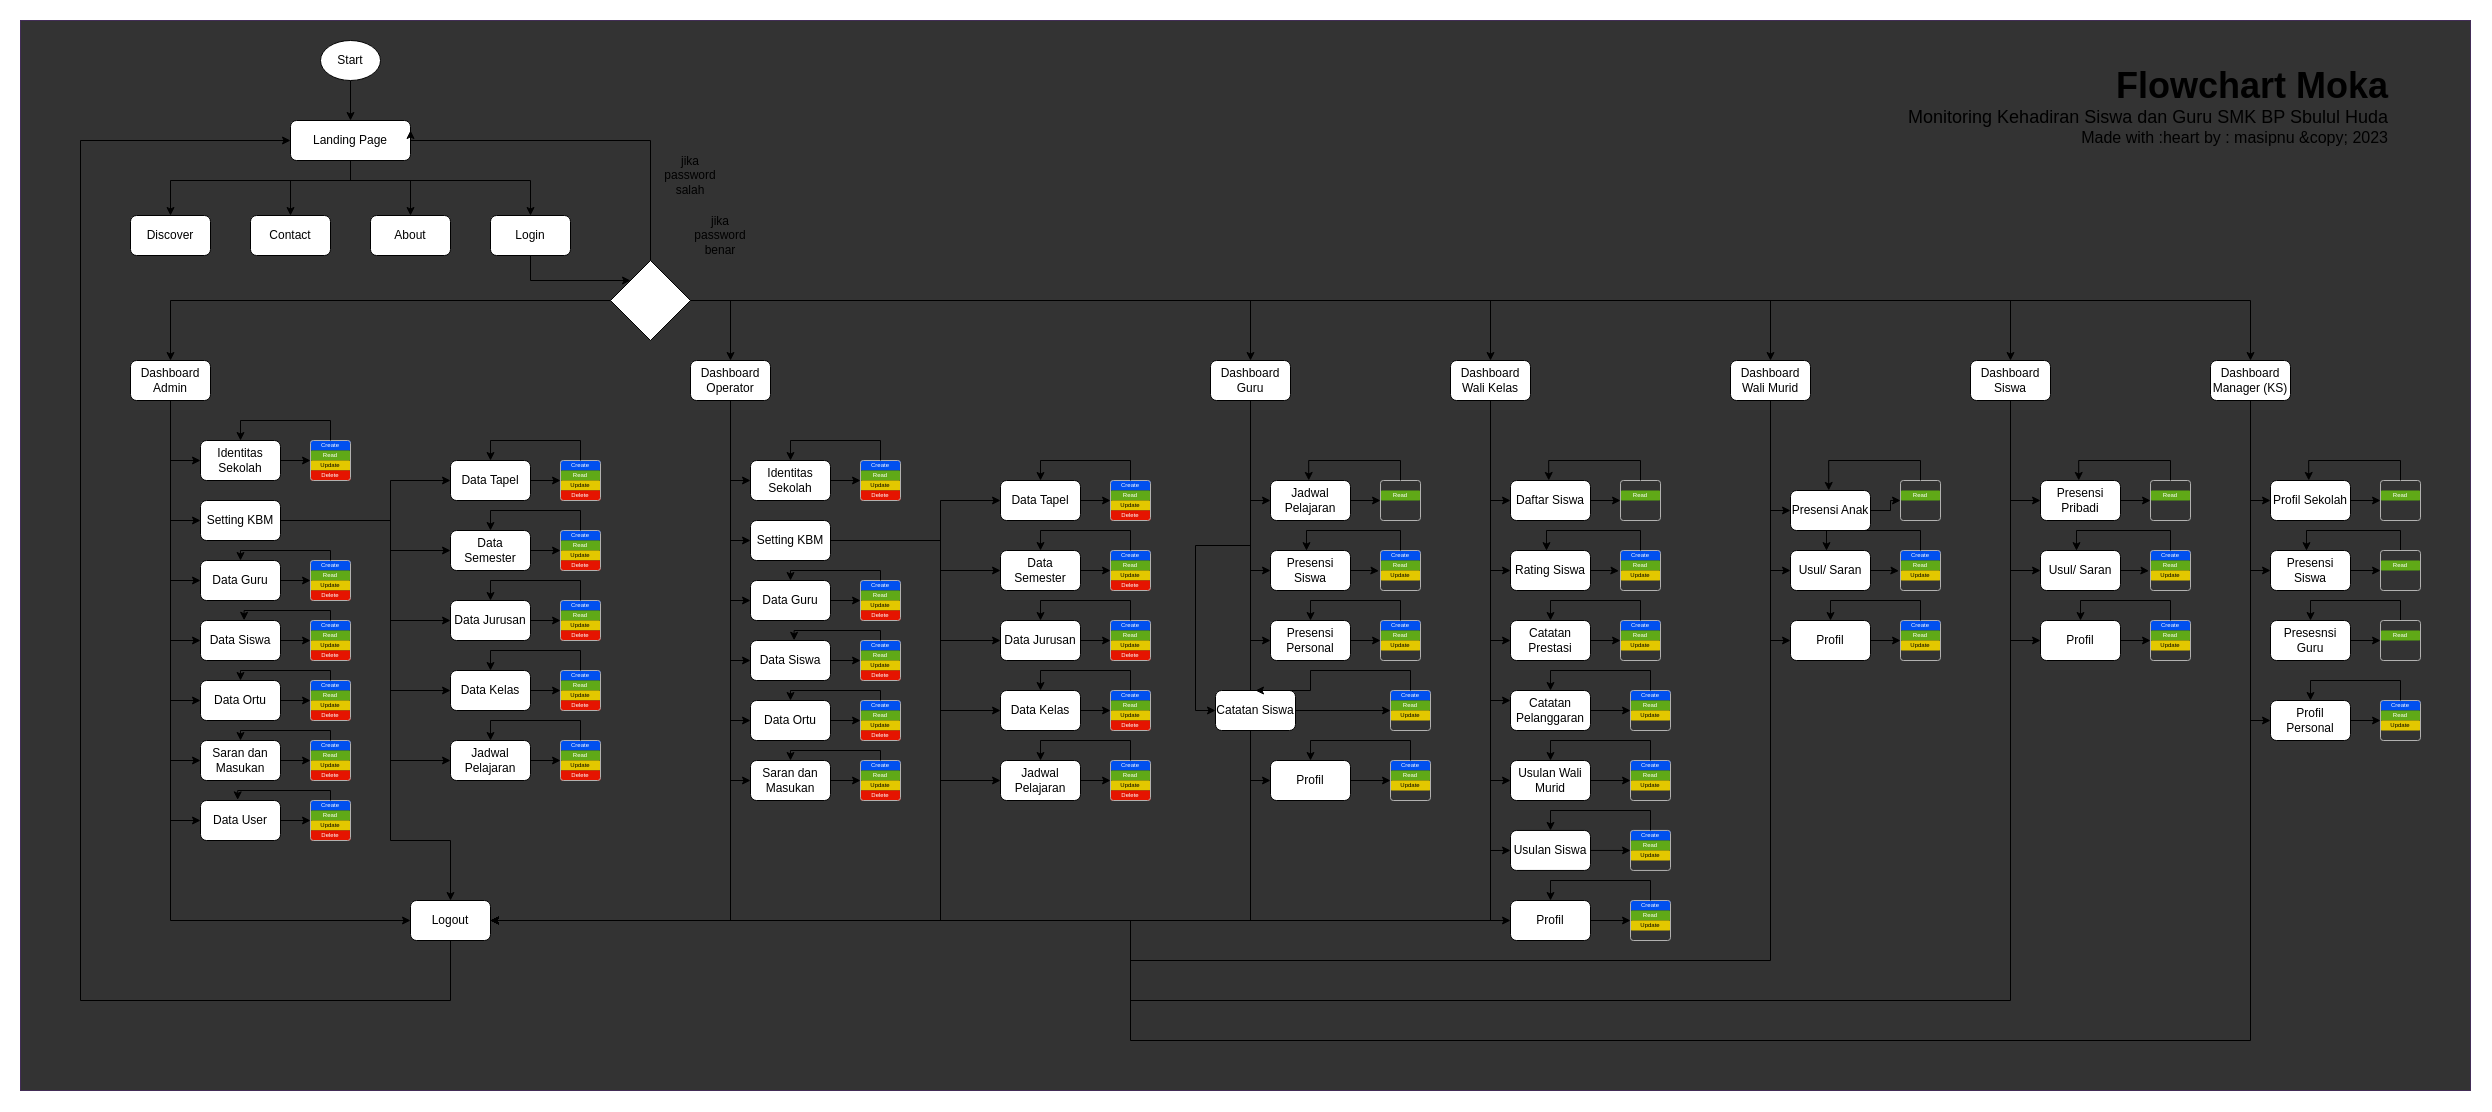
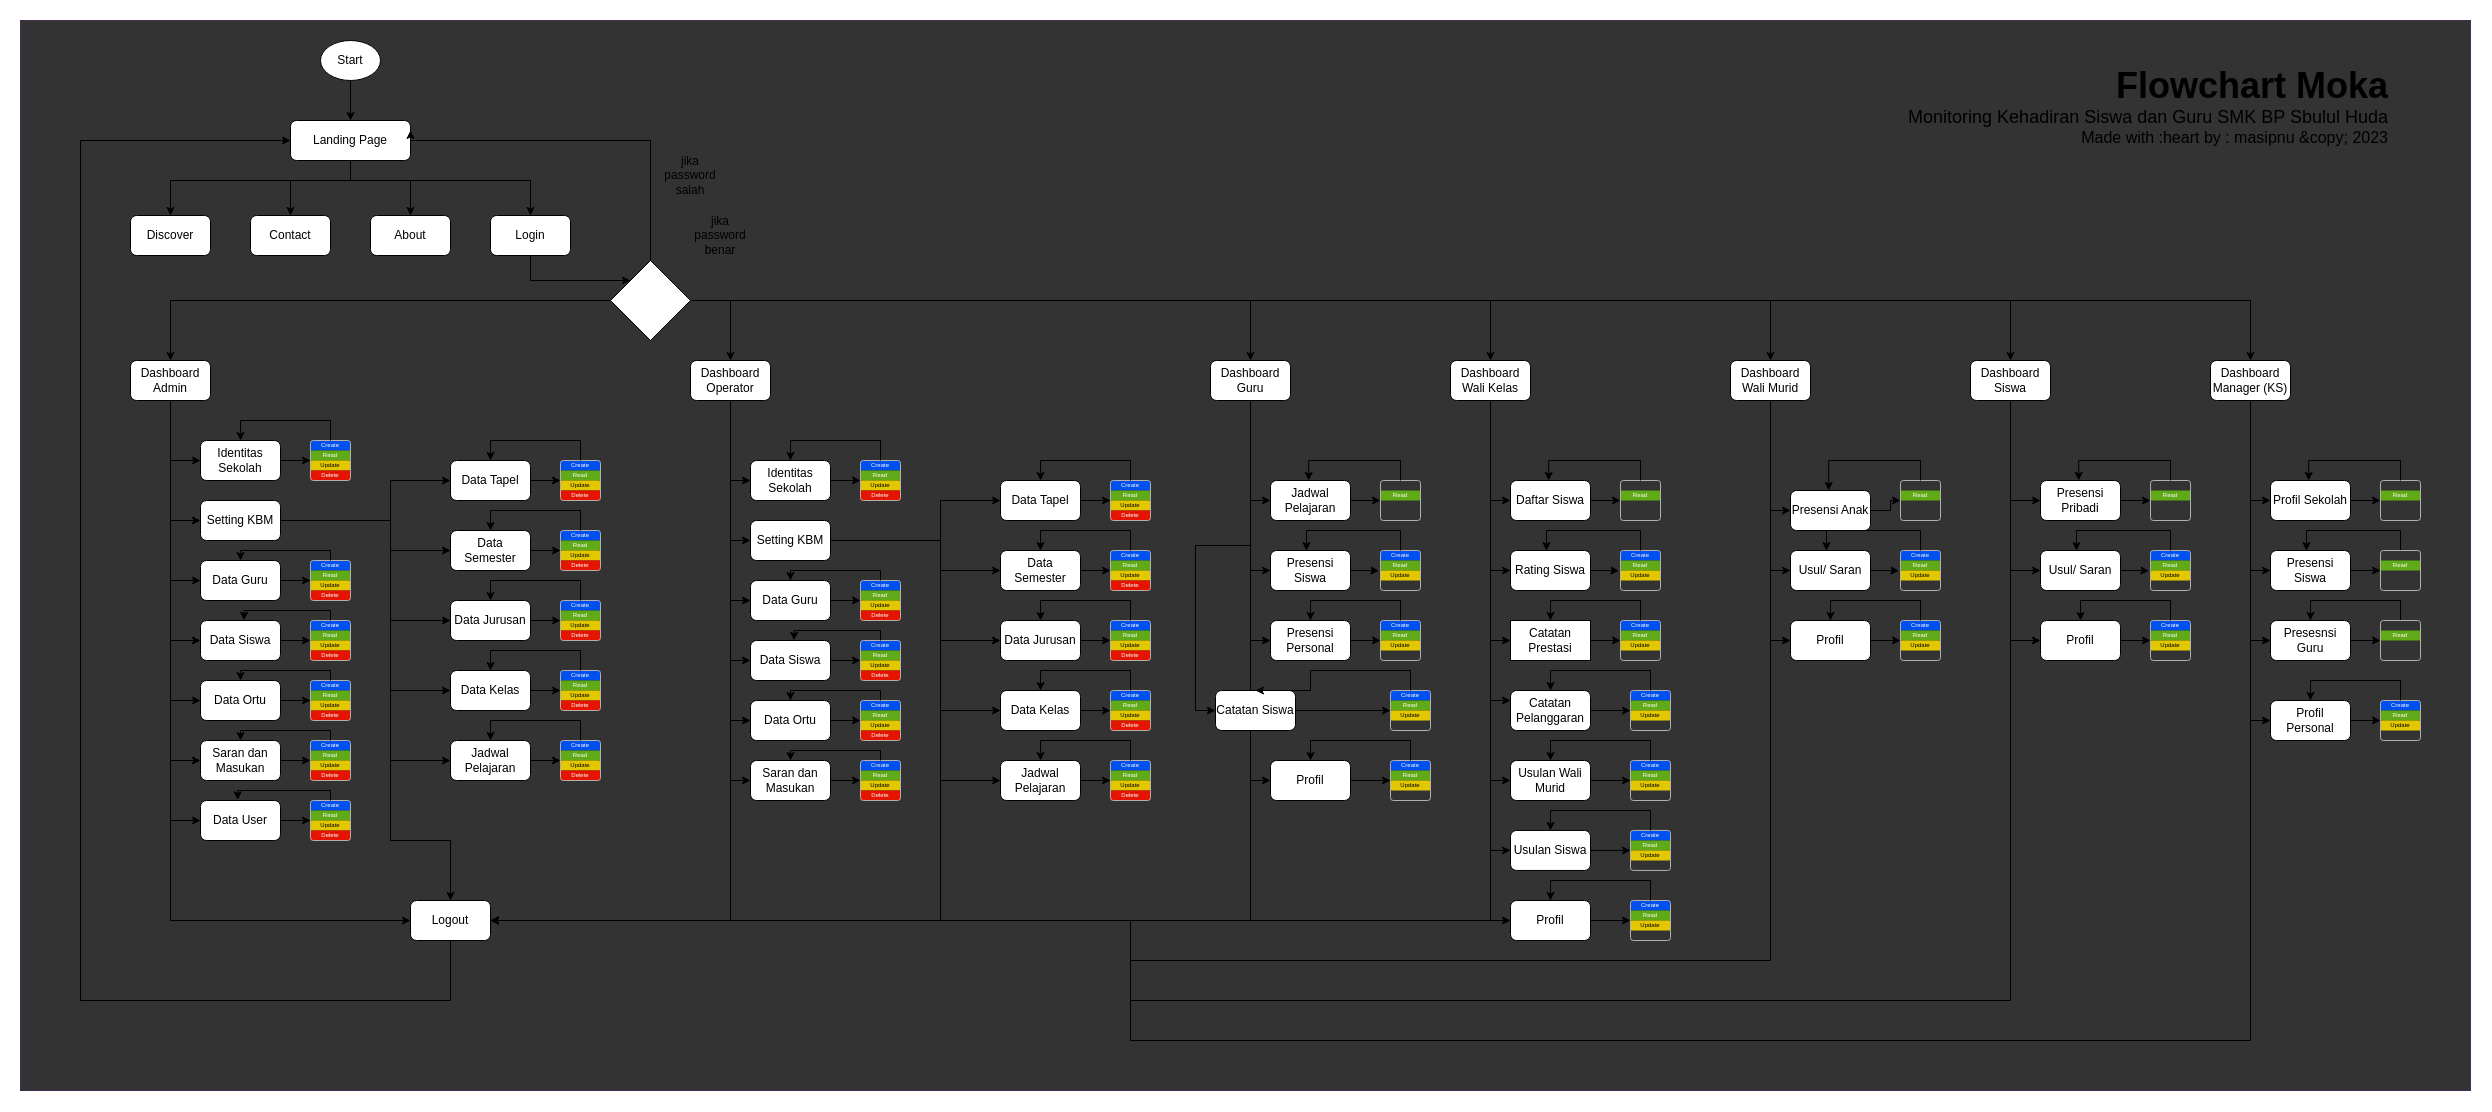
node "Catatan Prestasi": shape rounded rectangle -> rectangle
edge "Dashboard Manager (KS)" -> "Presesnsi Guru": added
